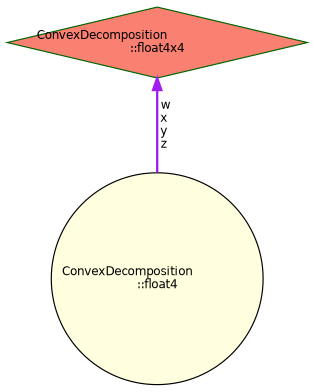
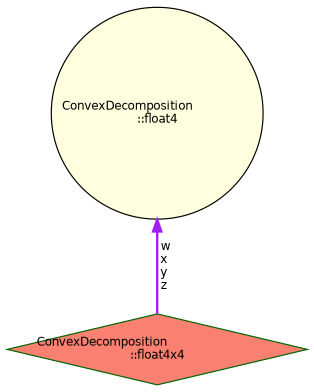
edge "ConvexDecomposition ::float4" -> "ConvexDecomposition ::float4x4": reversed
